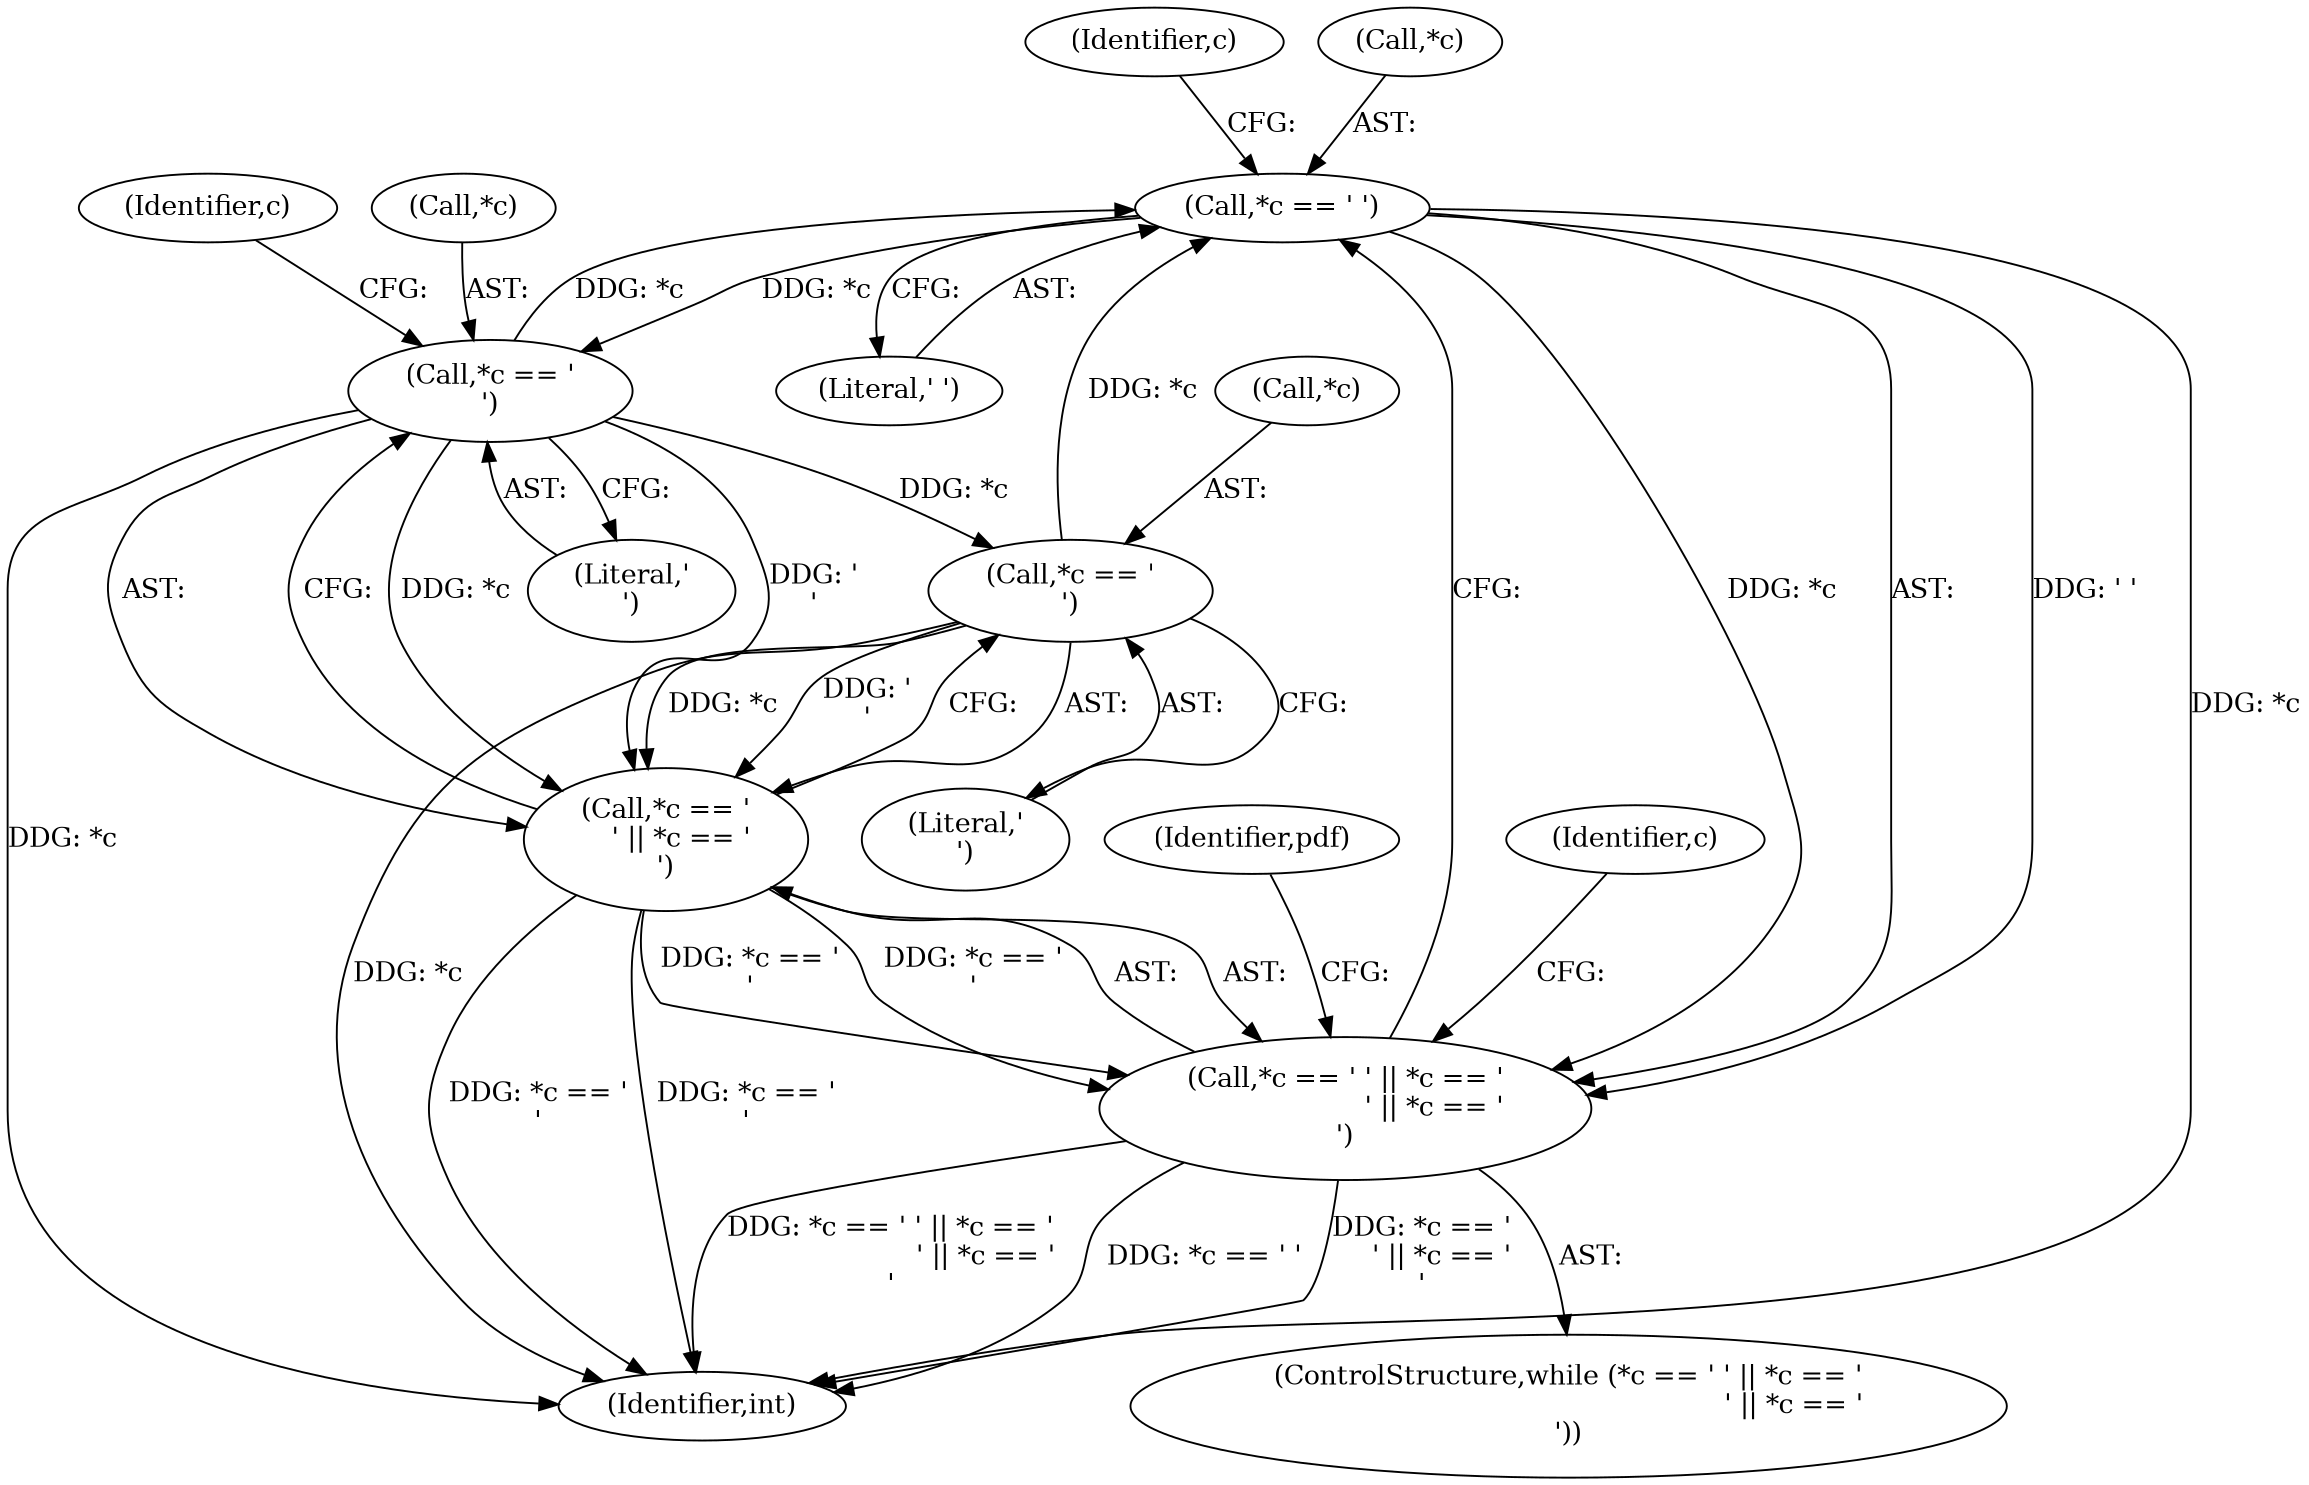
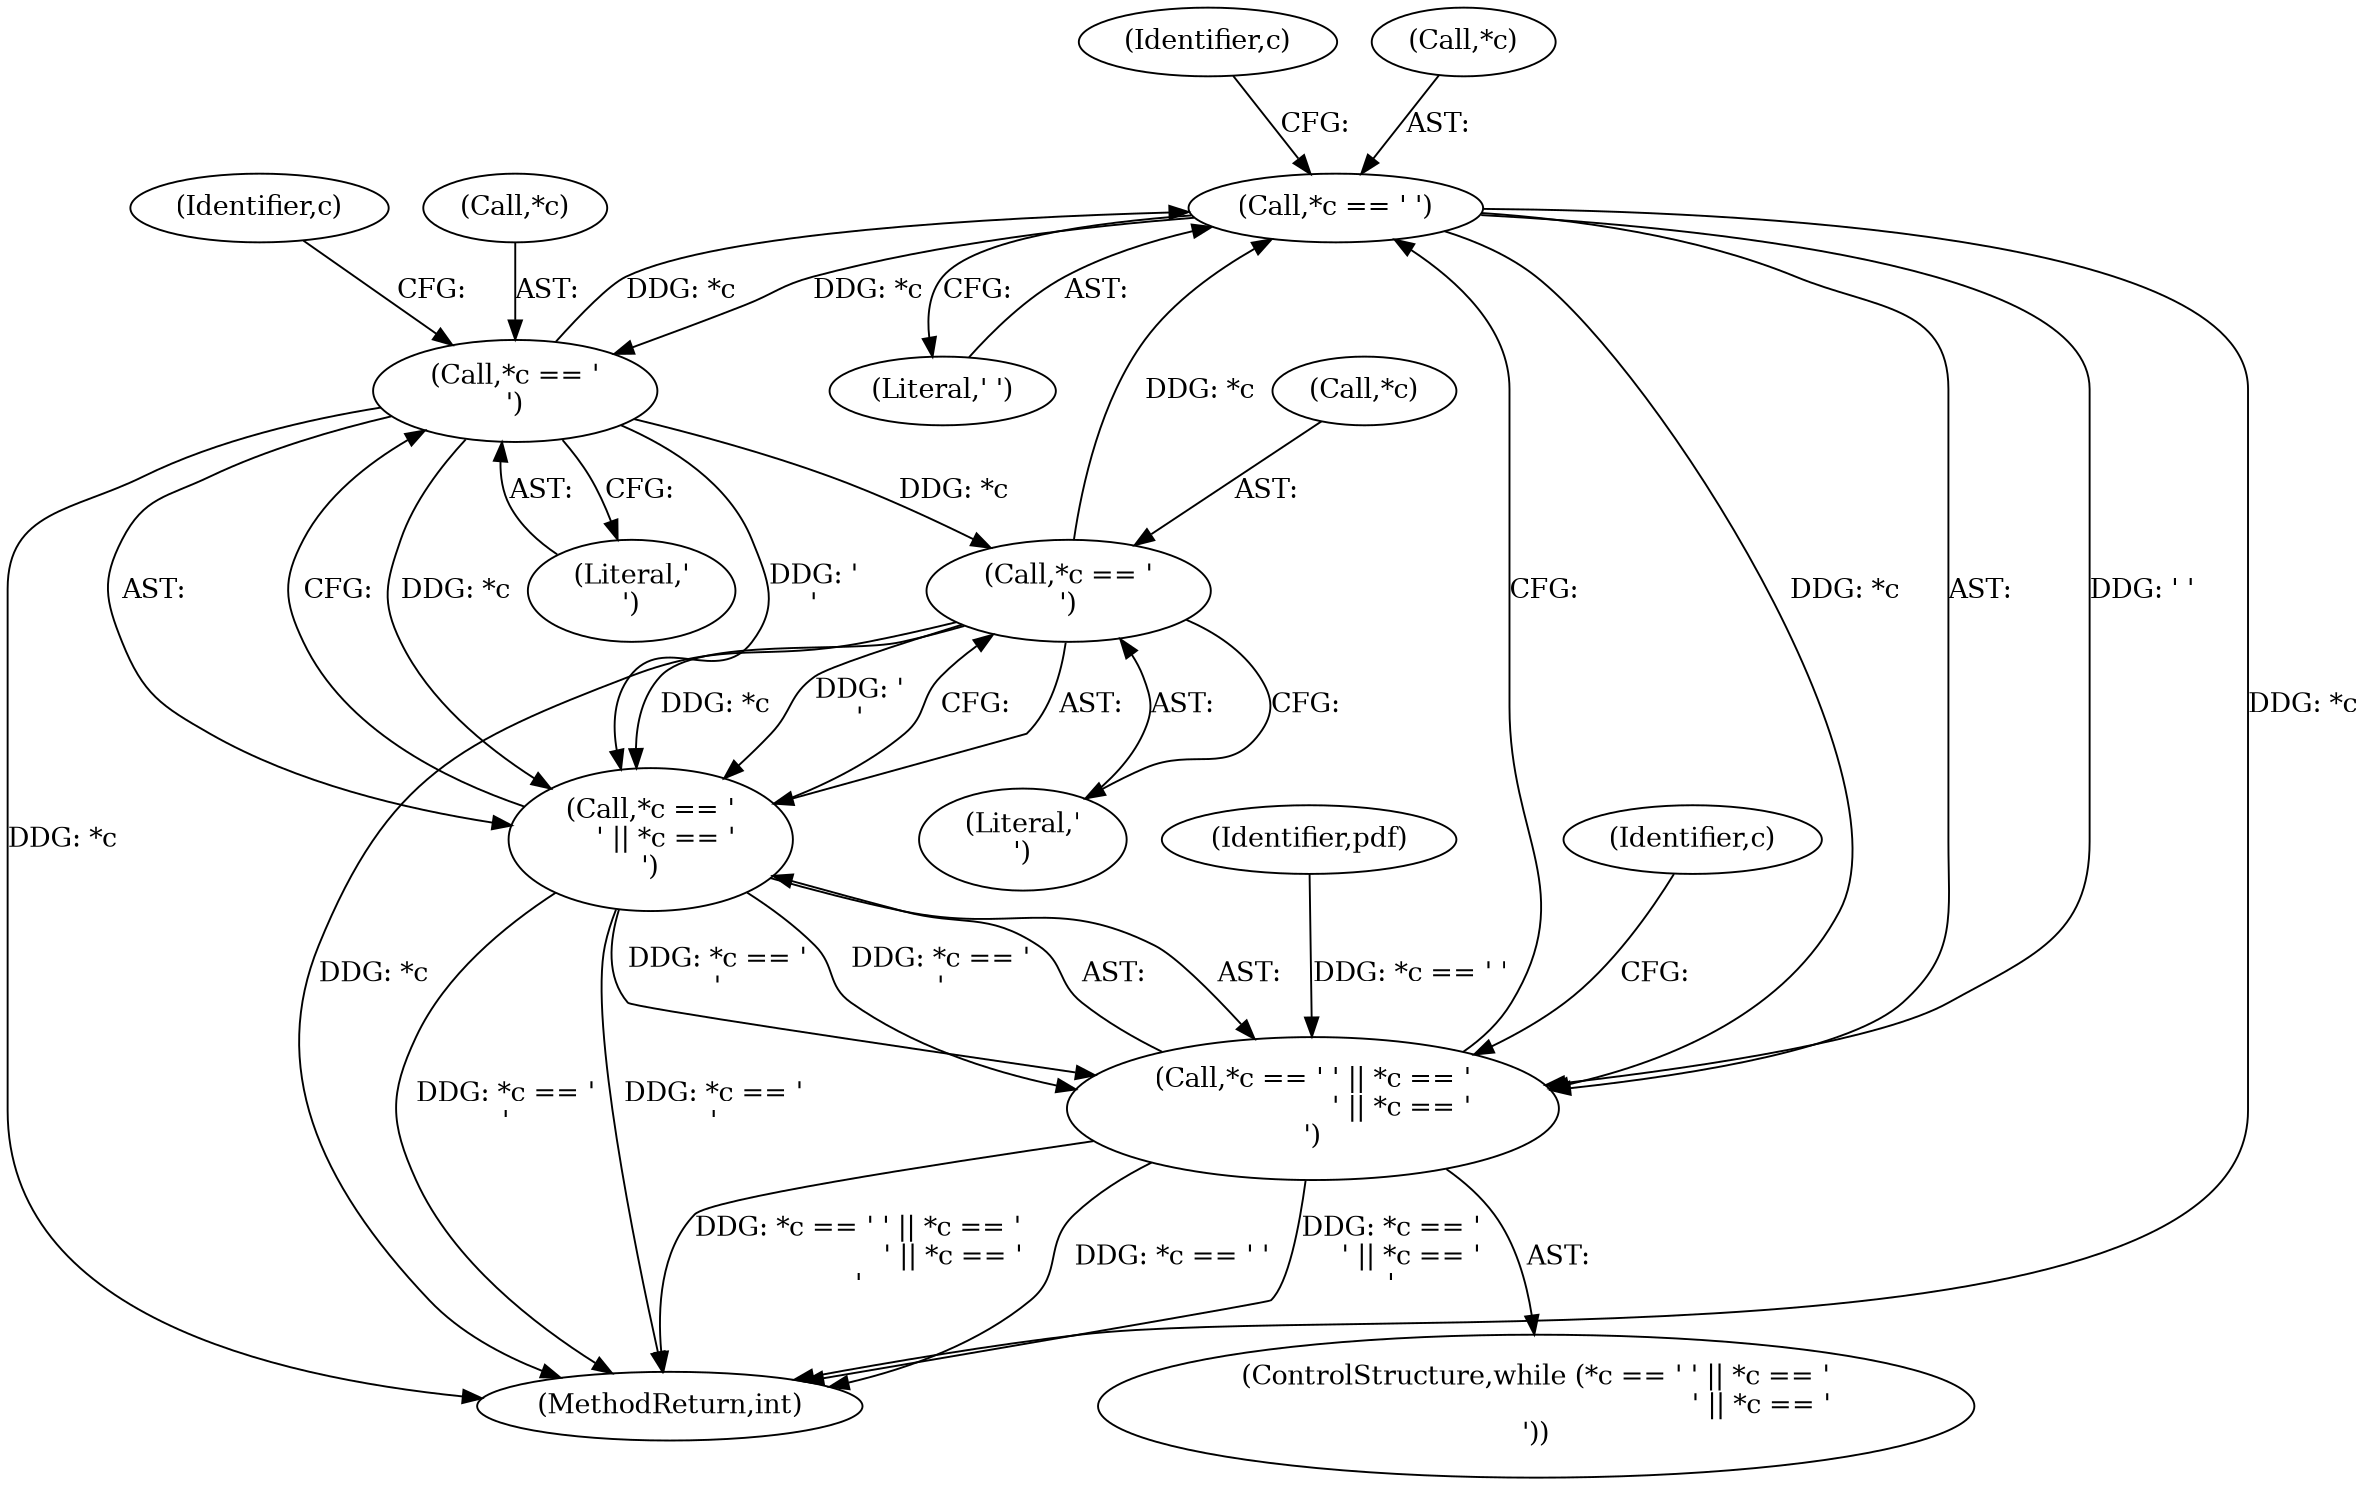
edge "(Identifier,pdf)" -> "(Call,*c == ' ' || *c == ' ' || *c == ' ')": label "CFG: " -> "DDG: *c == ' '"
node "(Identifier,int)": label "(Identifier,int)" -> "(MethodReturn,int)"
